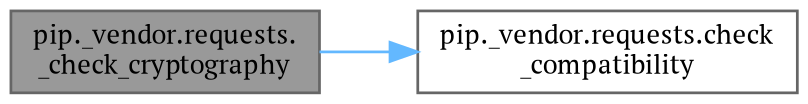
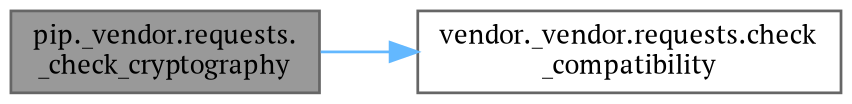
node "pip._vendor.requests.check _compatibility": label "pip._vendor.requests.check _compatibility" -> "vendor._vendor.requests.check _compatibility"
